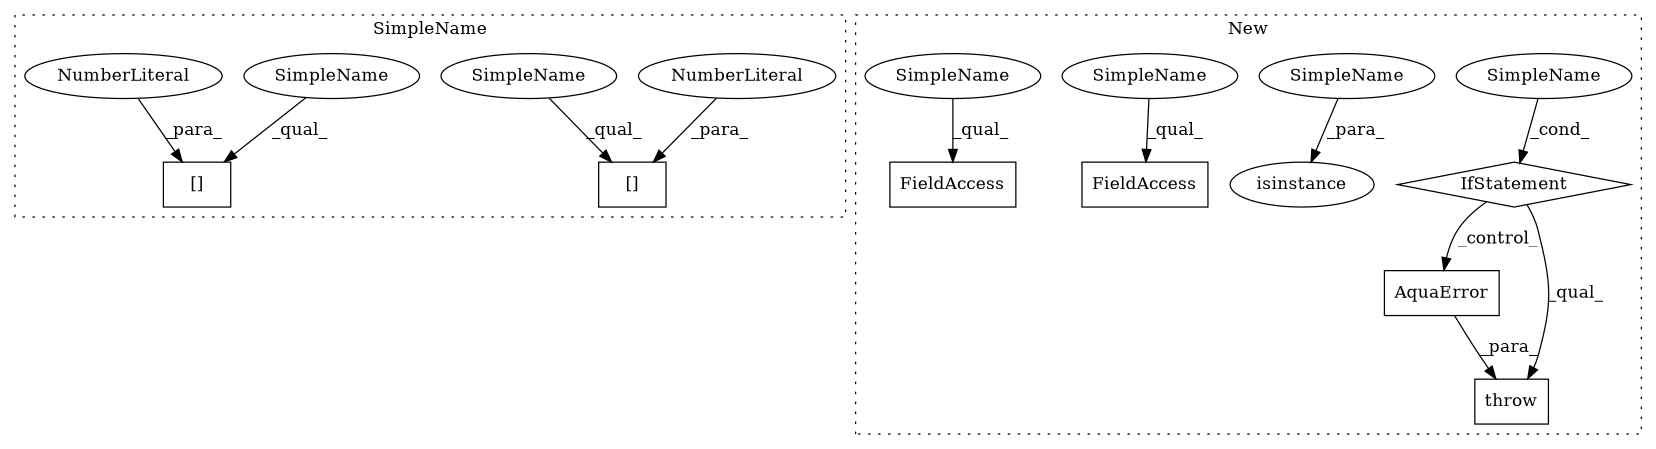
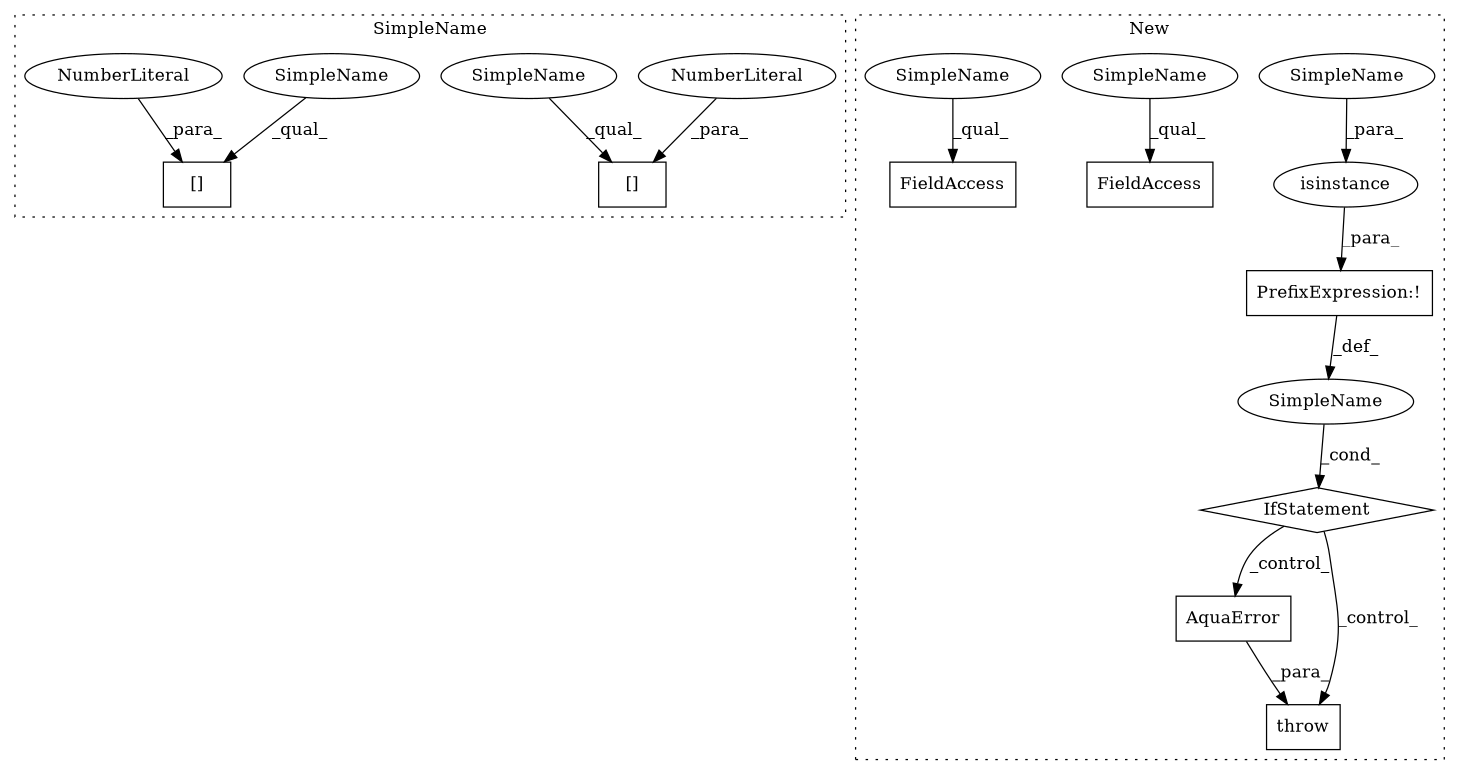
node "PrefixExpression:!": added
edge "IfStatement" -> "throw": label "_qual_" -> "_control_"
